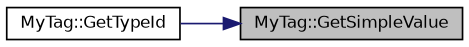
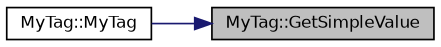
node "MyTag::GetTypeId": label "MyTag::GetTypeId" -> "MyTag::MyTag"
